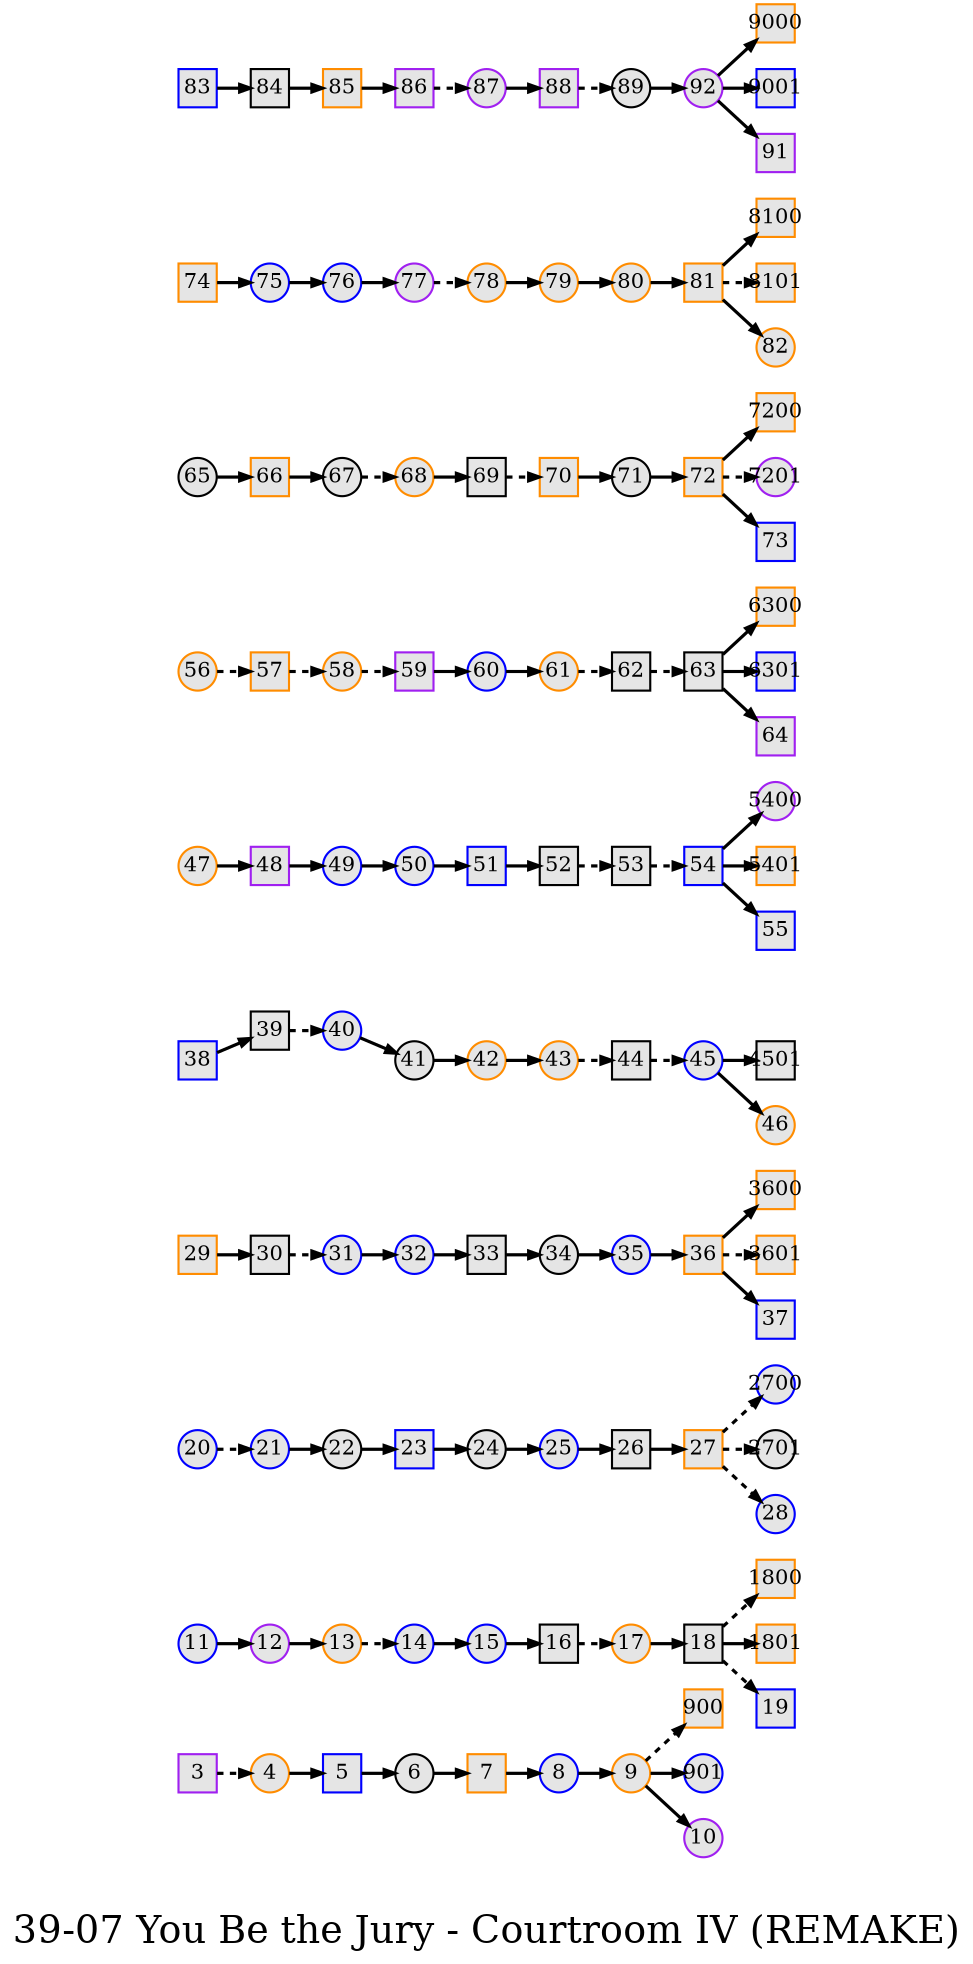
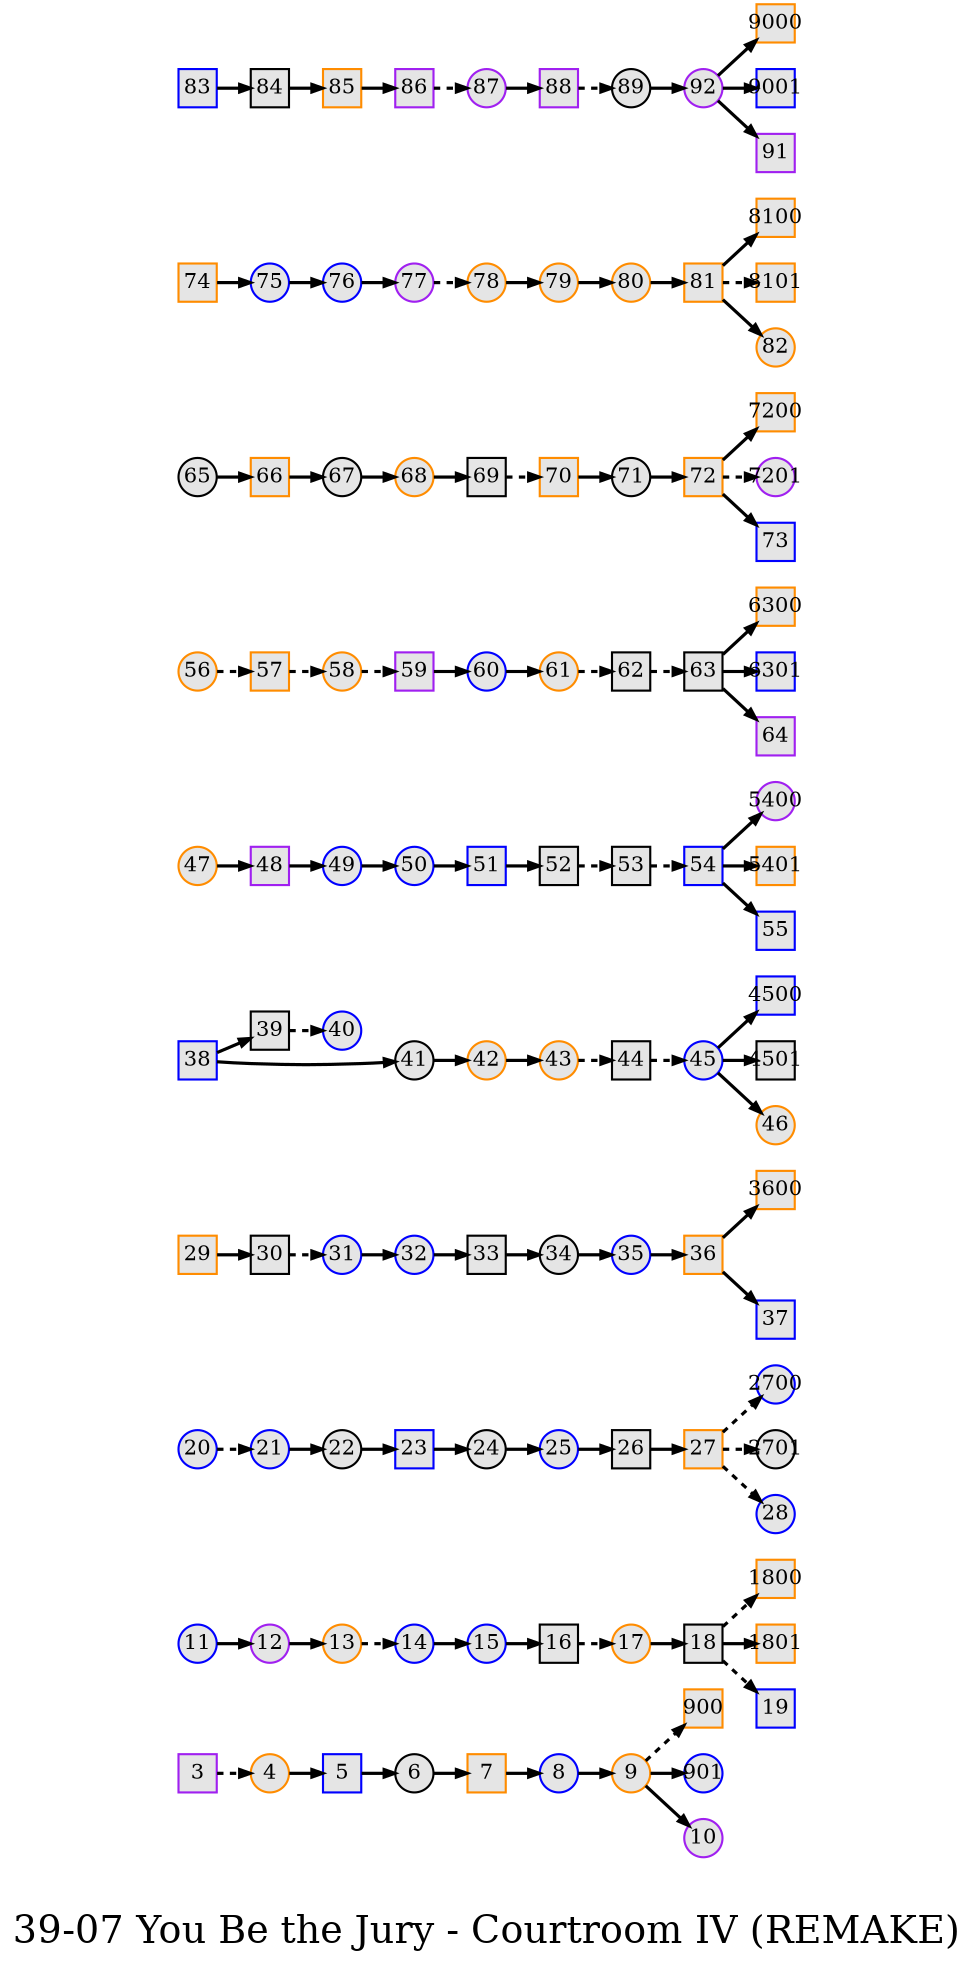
edge "67" -> "68": style dashed -> bold
node "4500": added
edge "40" -> "41": now "38" -> "41"
node "3601": removed
